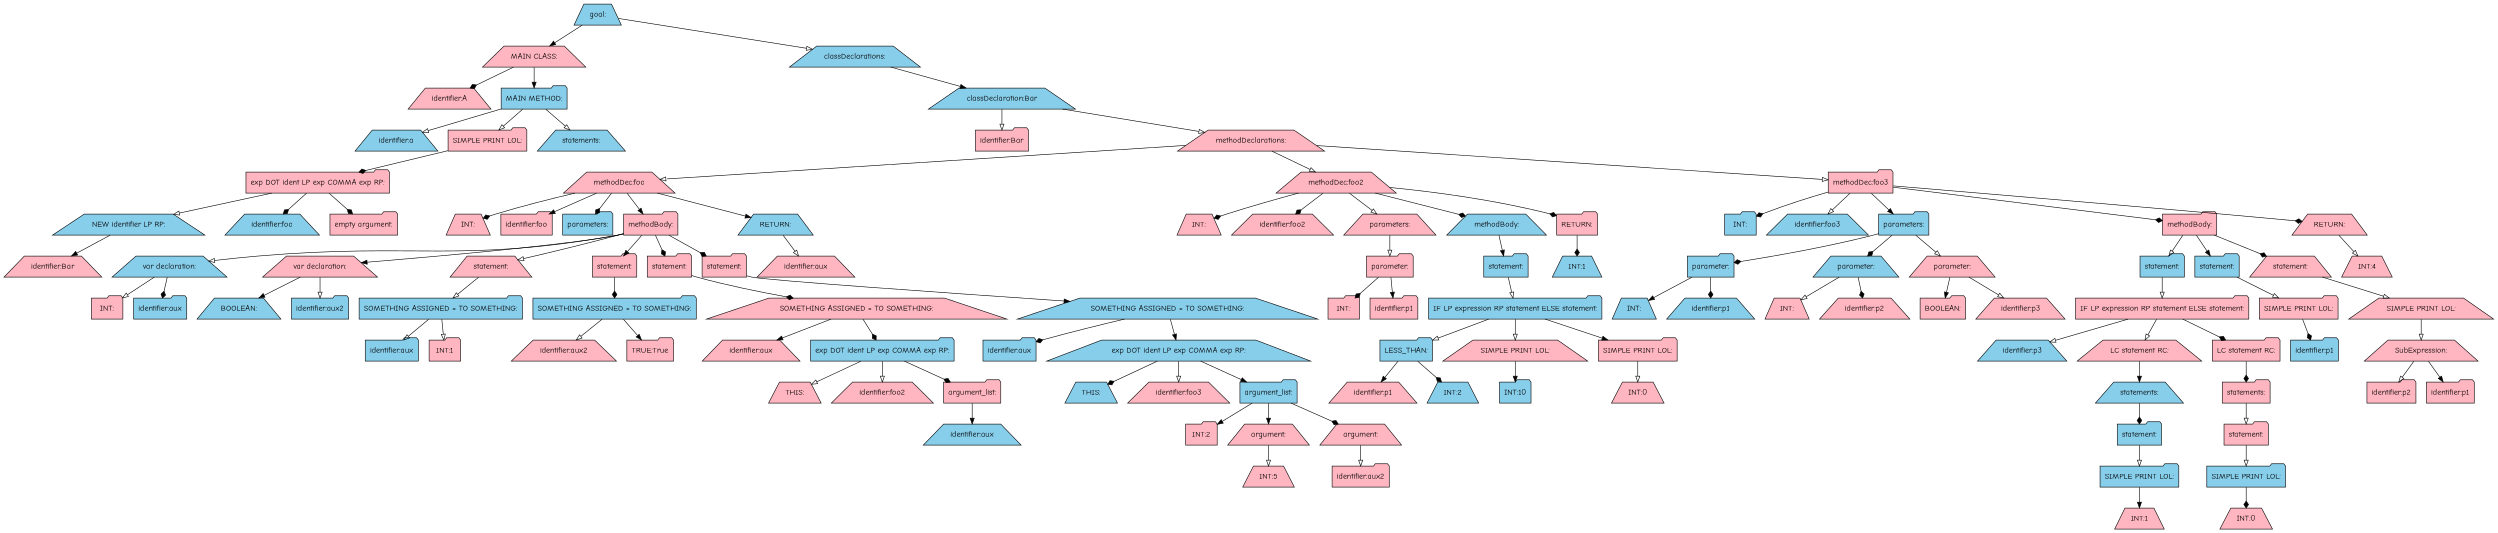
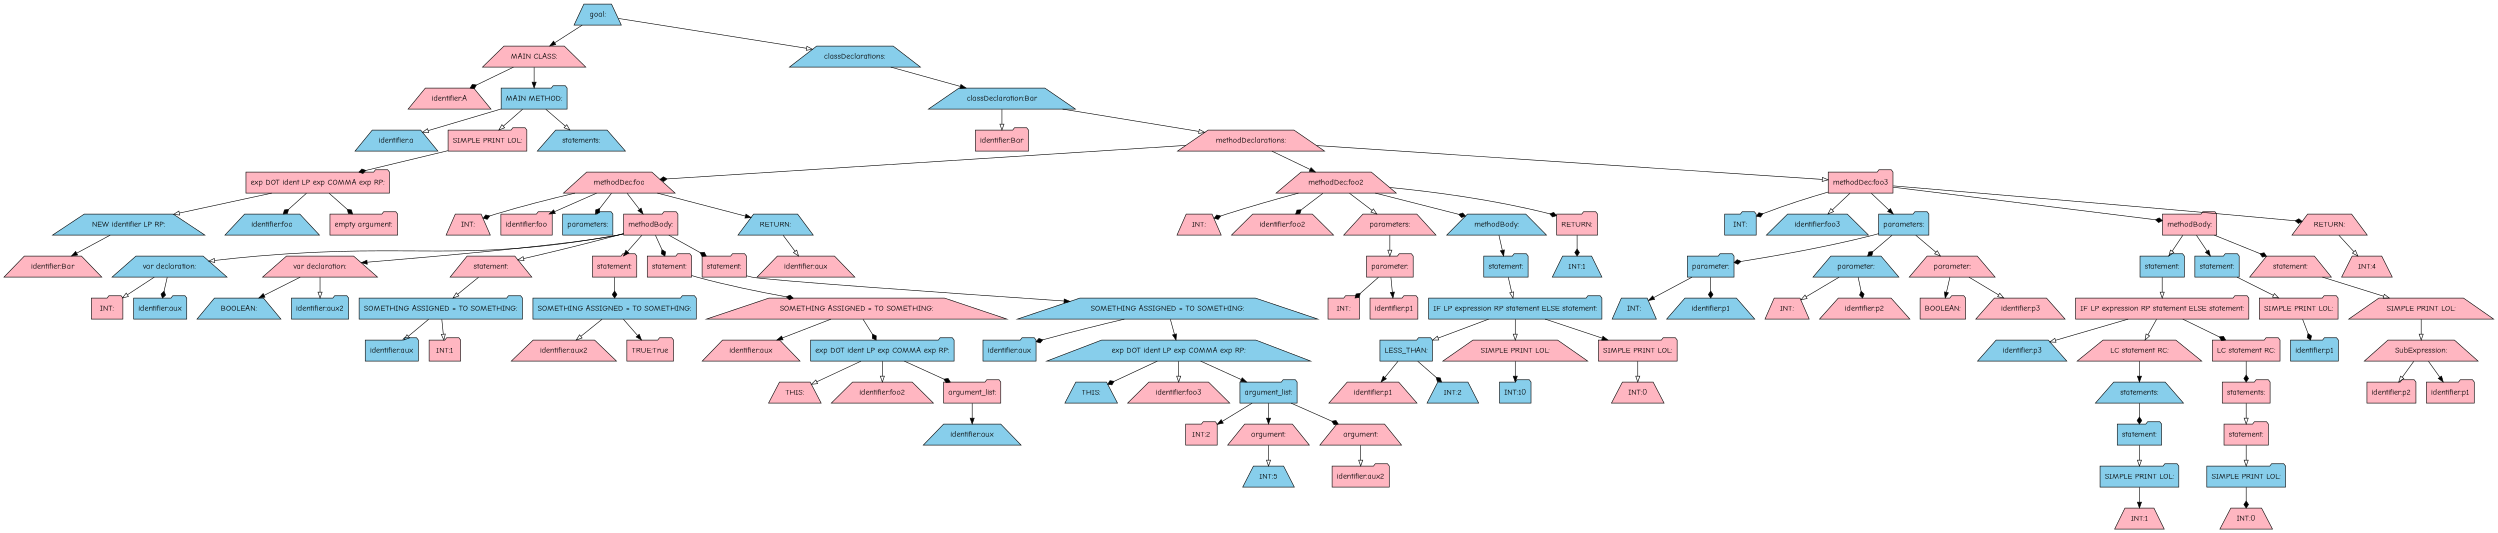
edge "methodDeclarations:" -> "methodDec:foo2": arrowhead onormal -> normal
edge "methodDeclarations:" -> "methodDec:foo": arrowhead onormal -> diamond
node "INT:5": fillcolor lightpink -> skyblue
